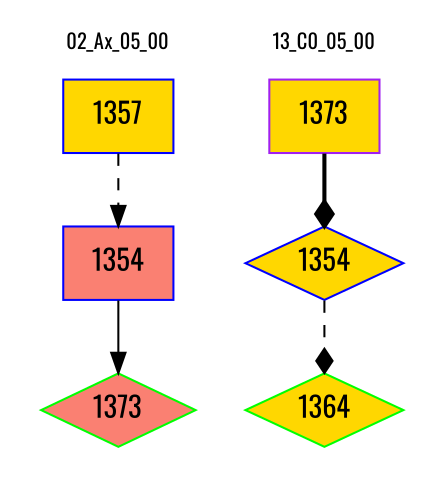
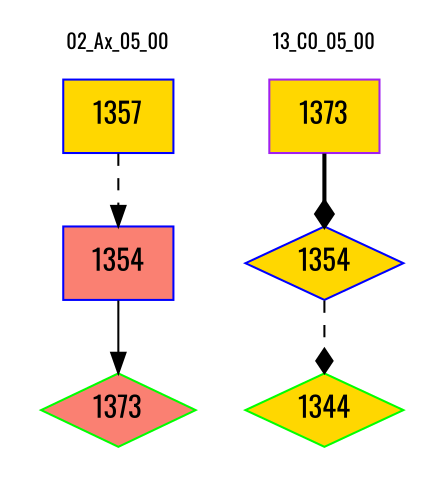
node "1364": label "1364" -> "1344"
